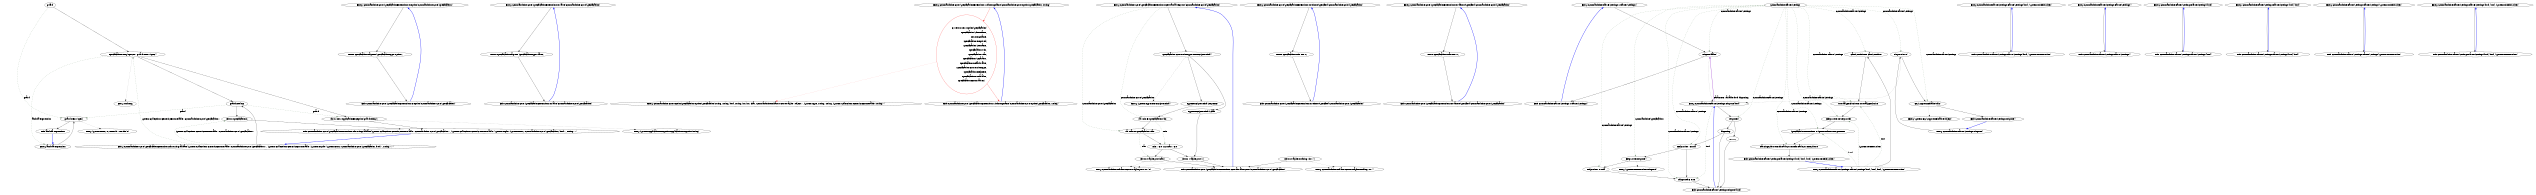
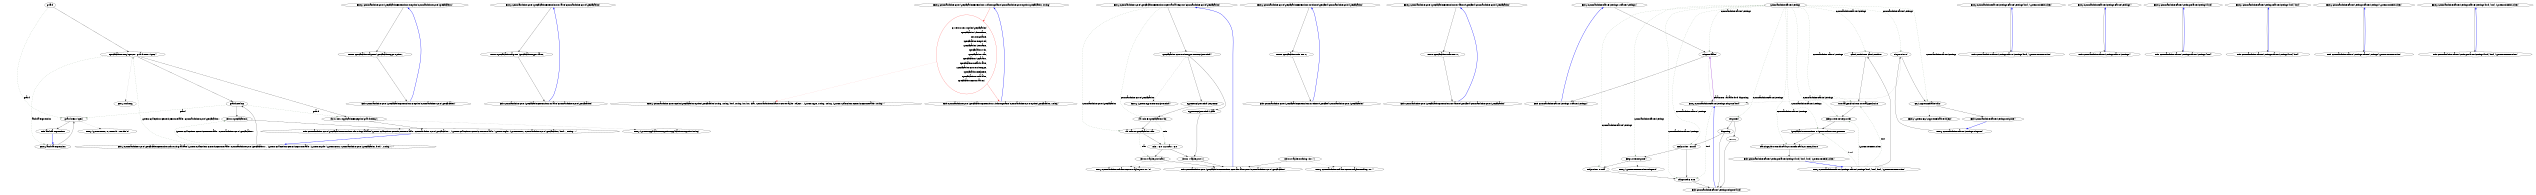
edge "Entry CommandLine.ParserSettings.Dispose(bool)" -> "_disposed": removed
edge "CommandLine.ParserSettings" -> "HelpWriter.Dispose()": label "CommandLine.Specification" -> "CommandLine.ParserSettings"
